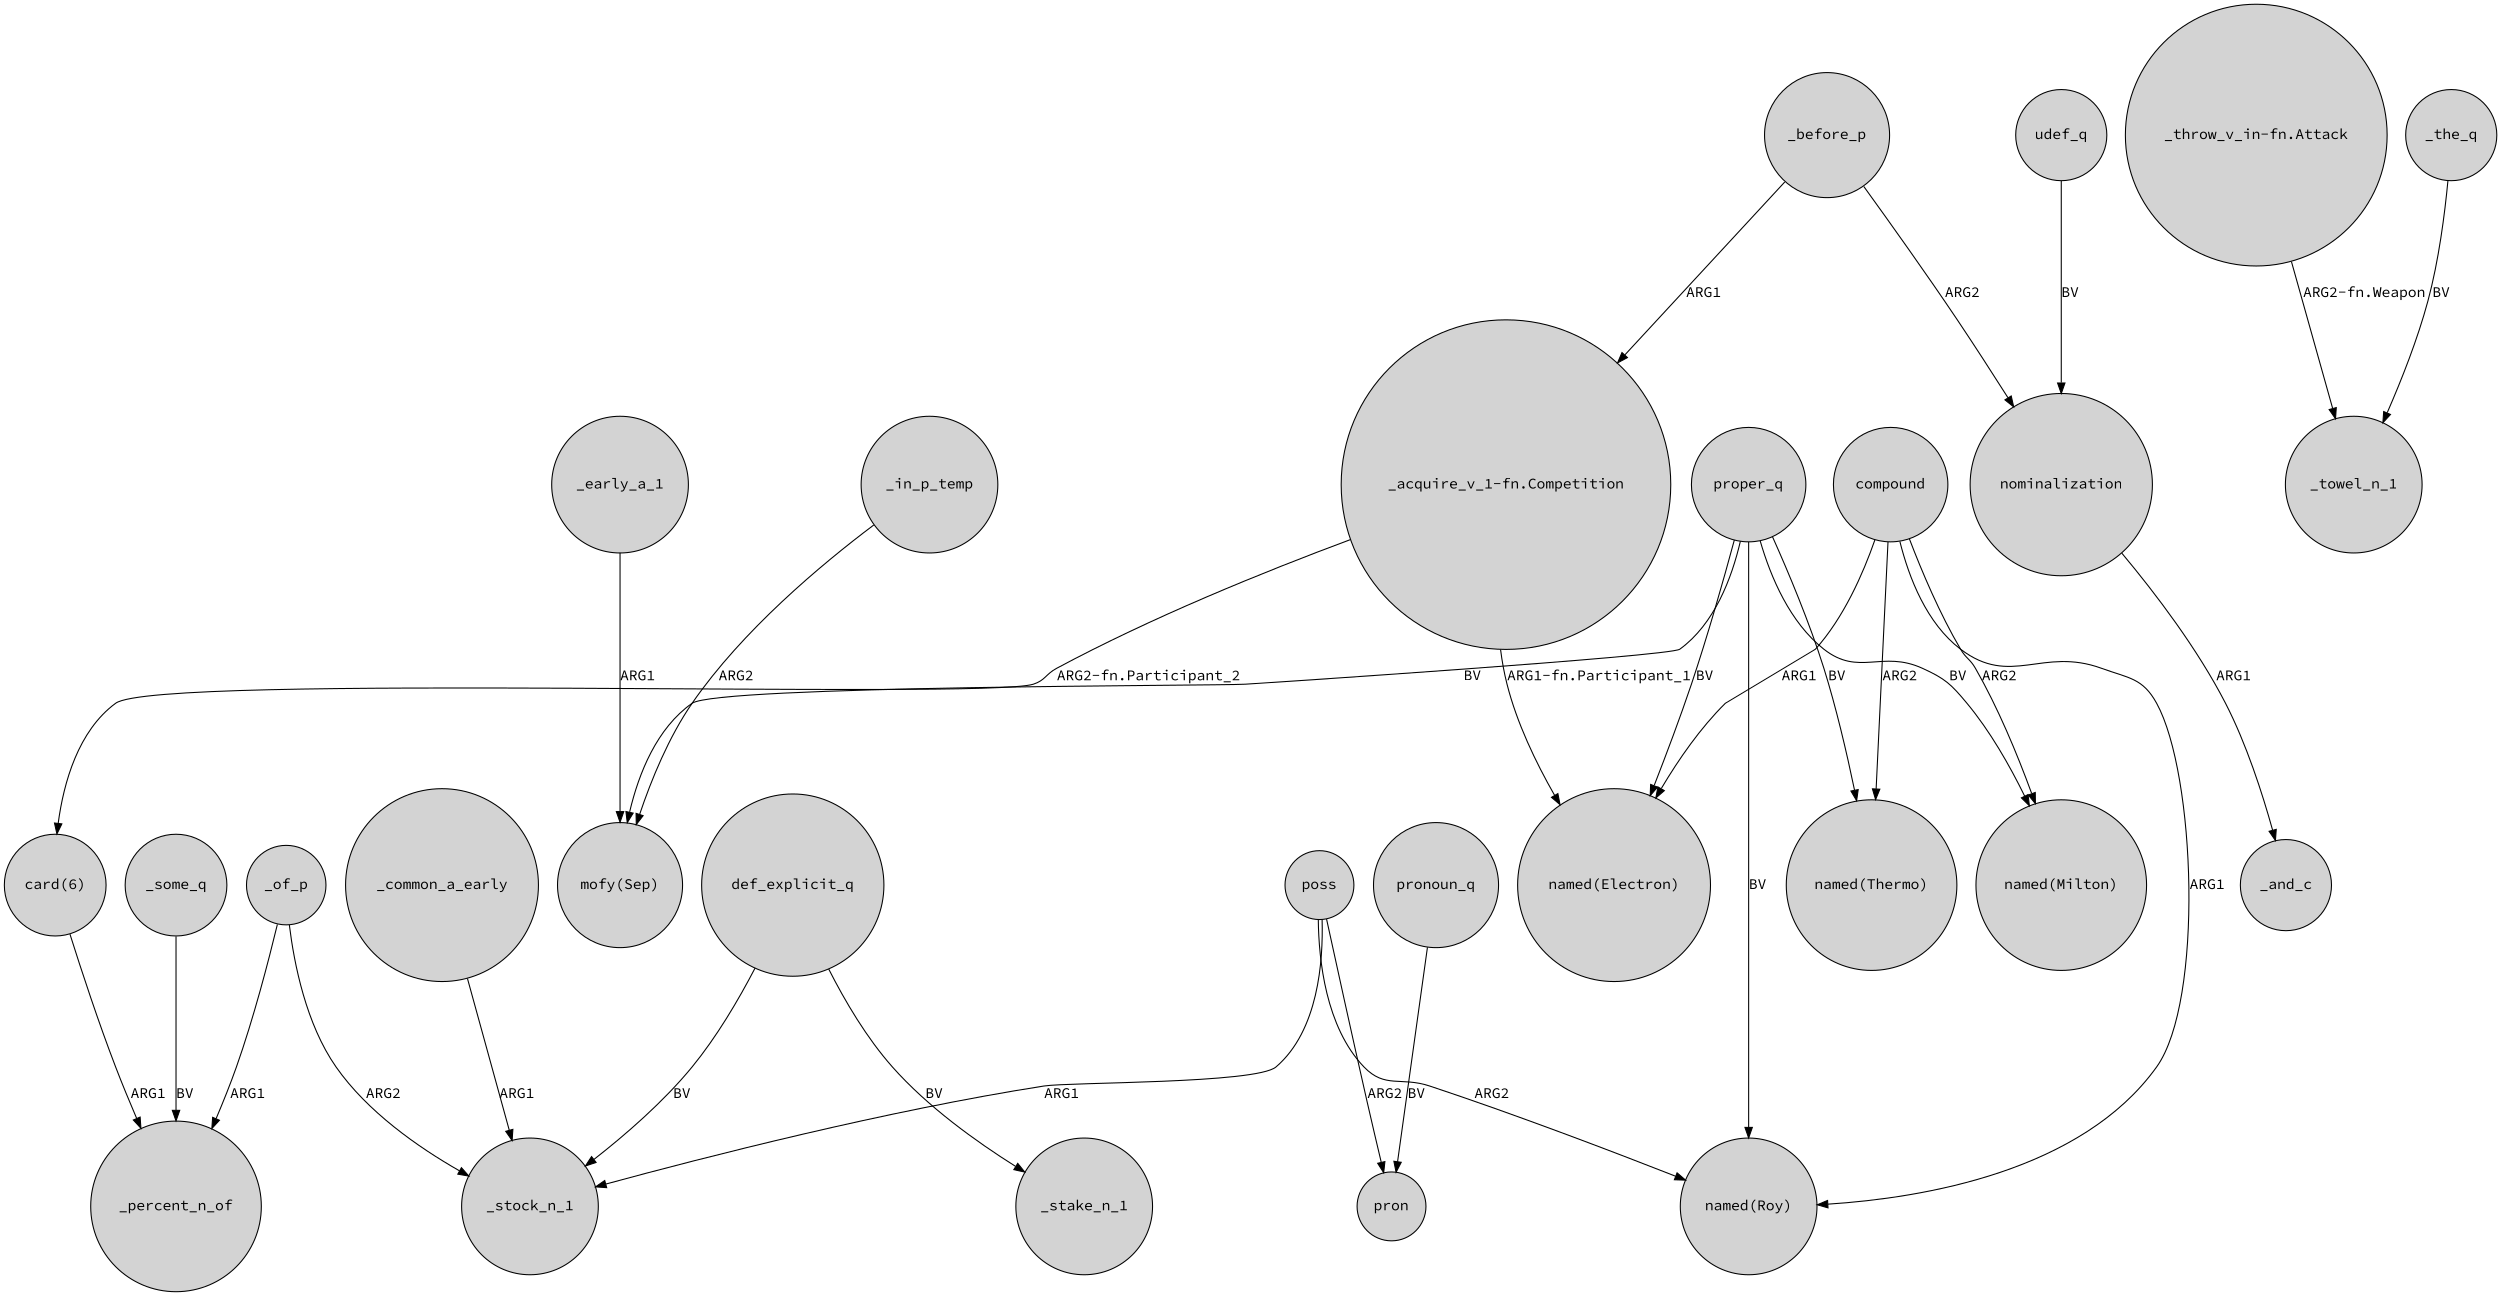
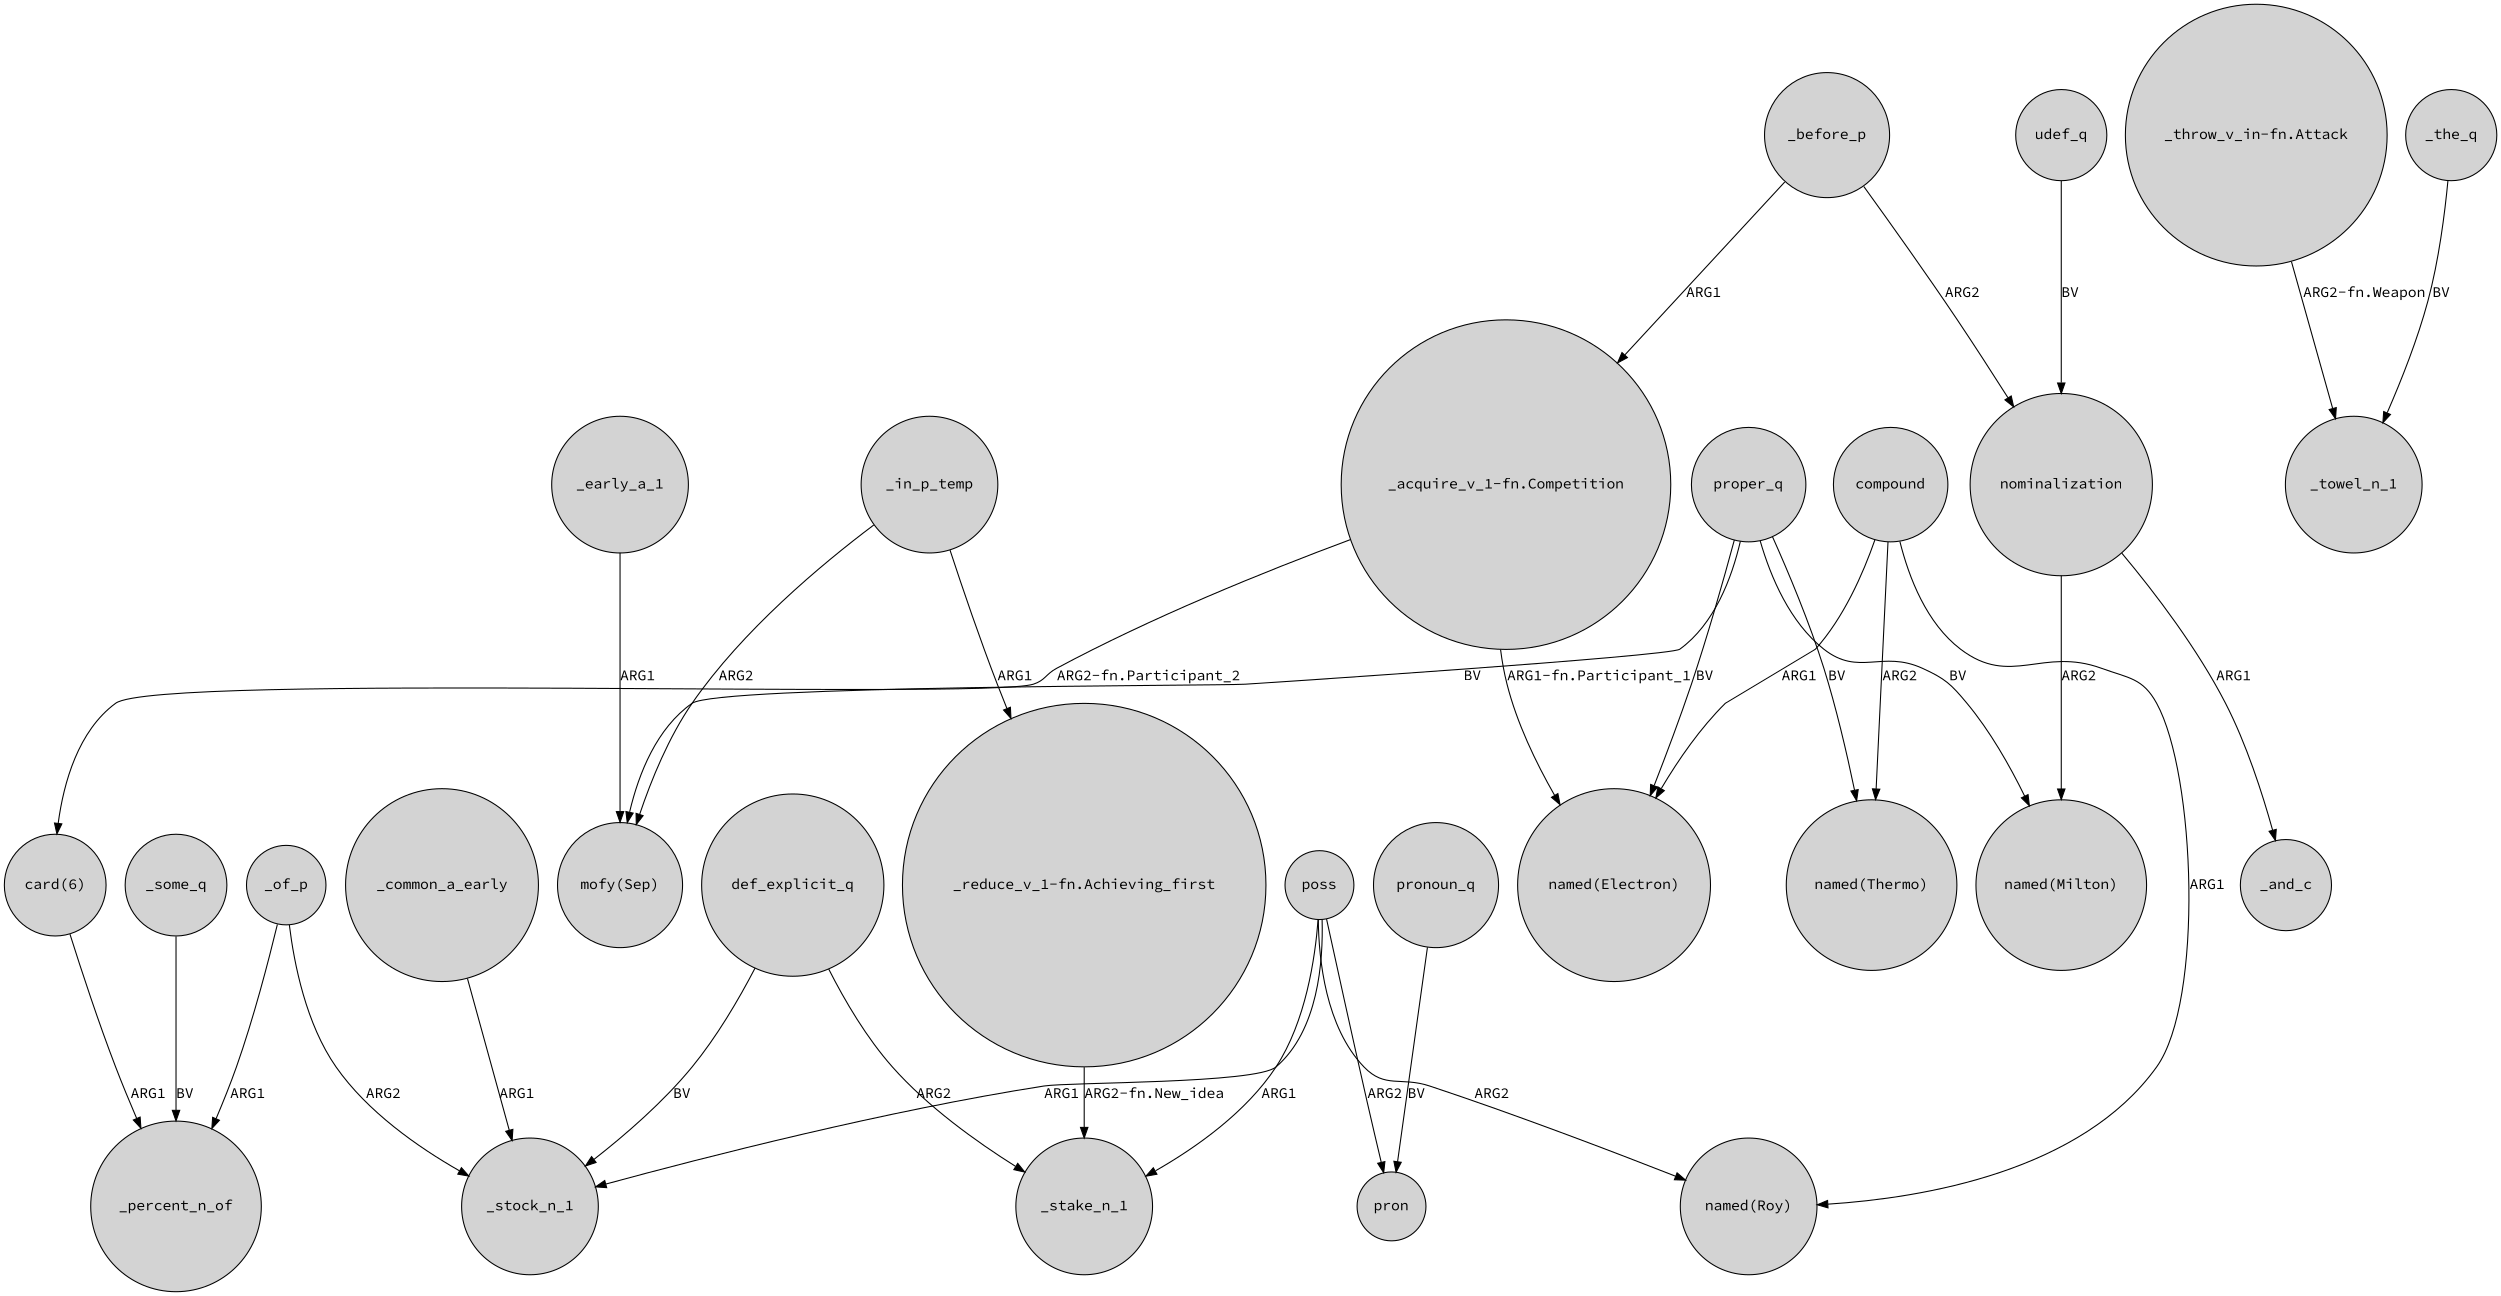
edge "compound" -> "named(Milton)": now "nominalization" -> "named(Milton)"
edge "proper_q" -> "named(Roy)": removed, label "BV"
node "_reduce_v_1-fn.Achieving_first": added
edge "poss" -> "_stake_n_1": added, label "ARG1"
edge "def_explicit_q" -> "_stake_n_1": label "BV" -> "ARG2"
